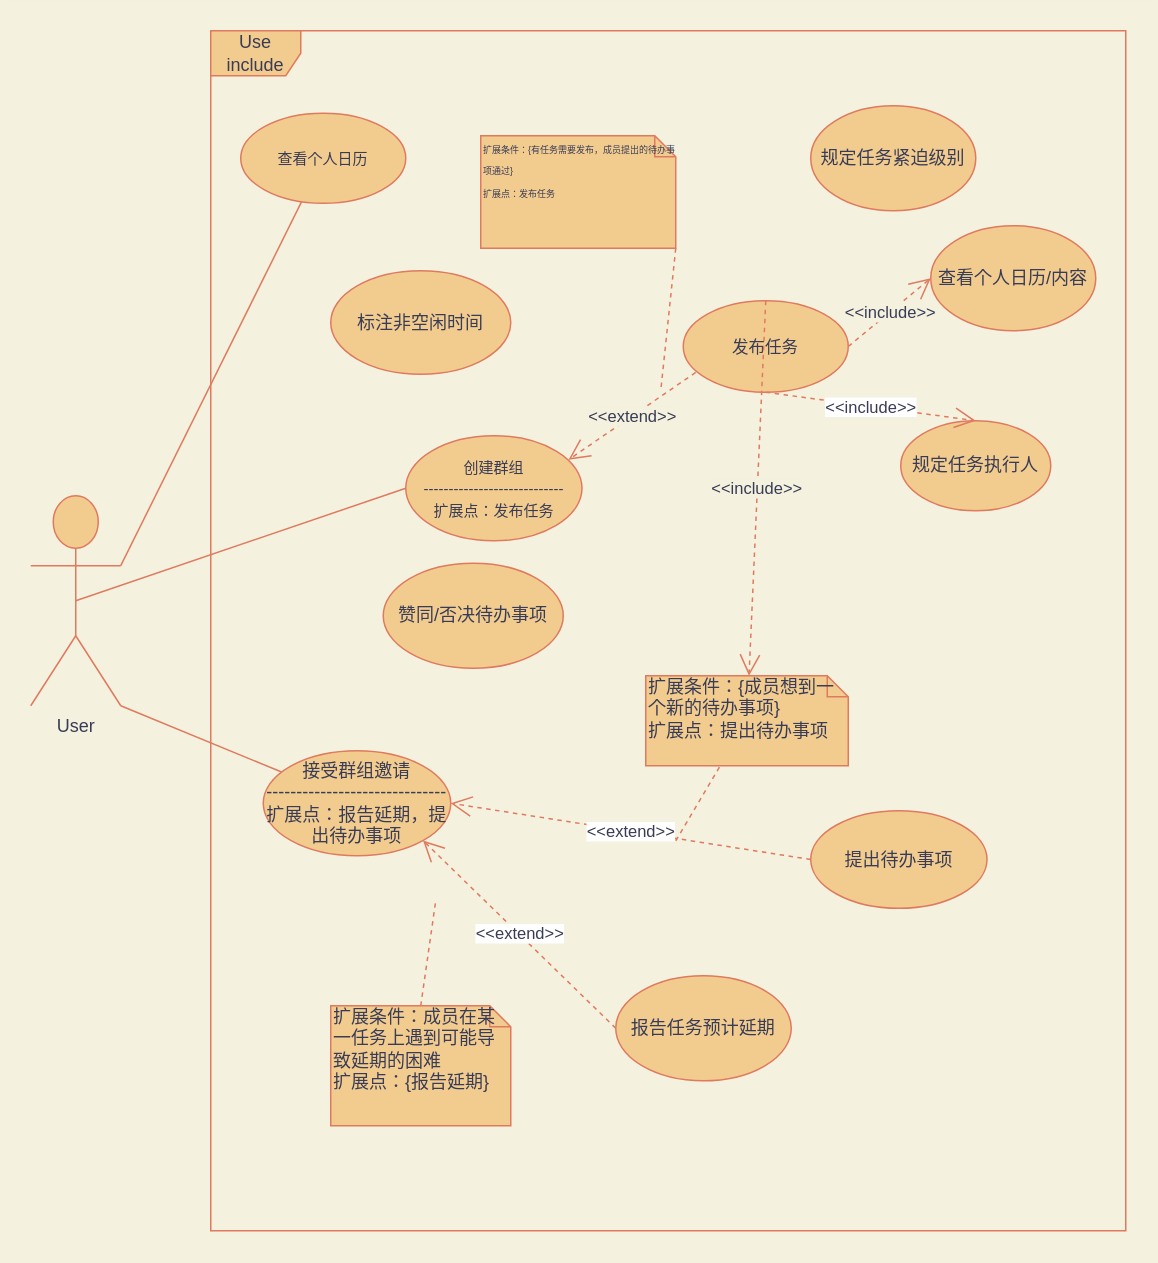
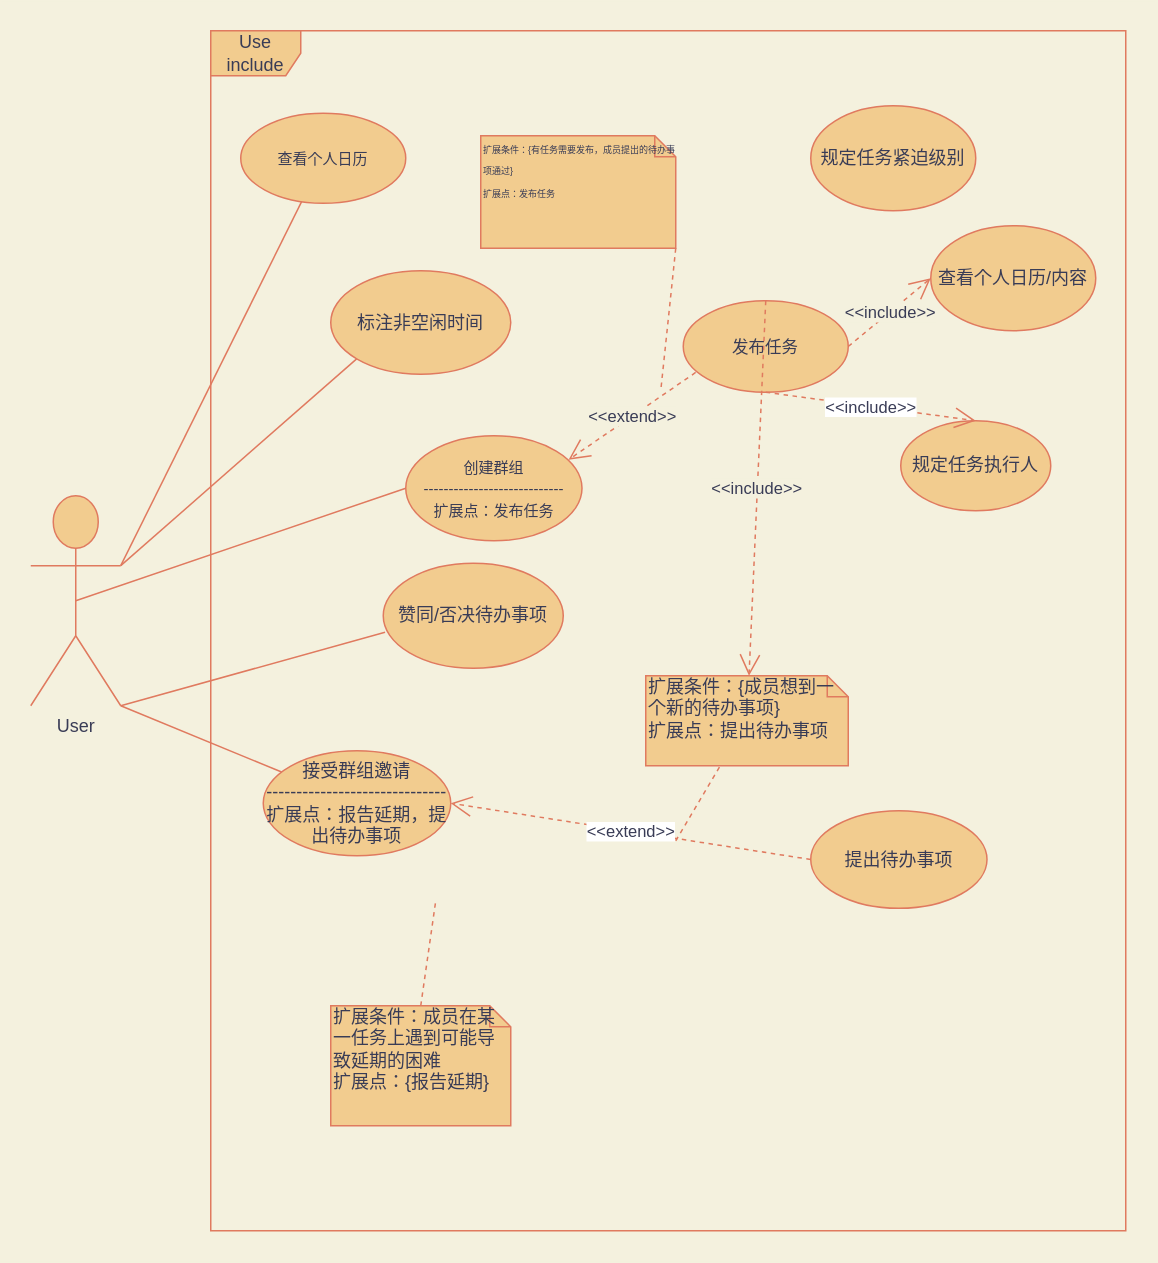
edge "标注非空闲时间" -- "User": added
edge "User" -- "赞同/否决待办事项": added
edge "报告任务预计延期" -> "接受群组邀请 ------------------------------ 扩展点：报告延期，提出待办事项": removed, label "<<extend>>"
node "报告任务预计延期": removed
